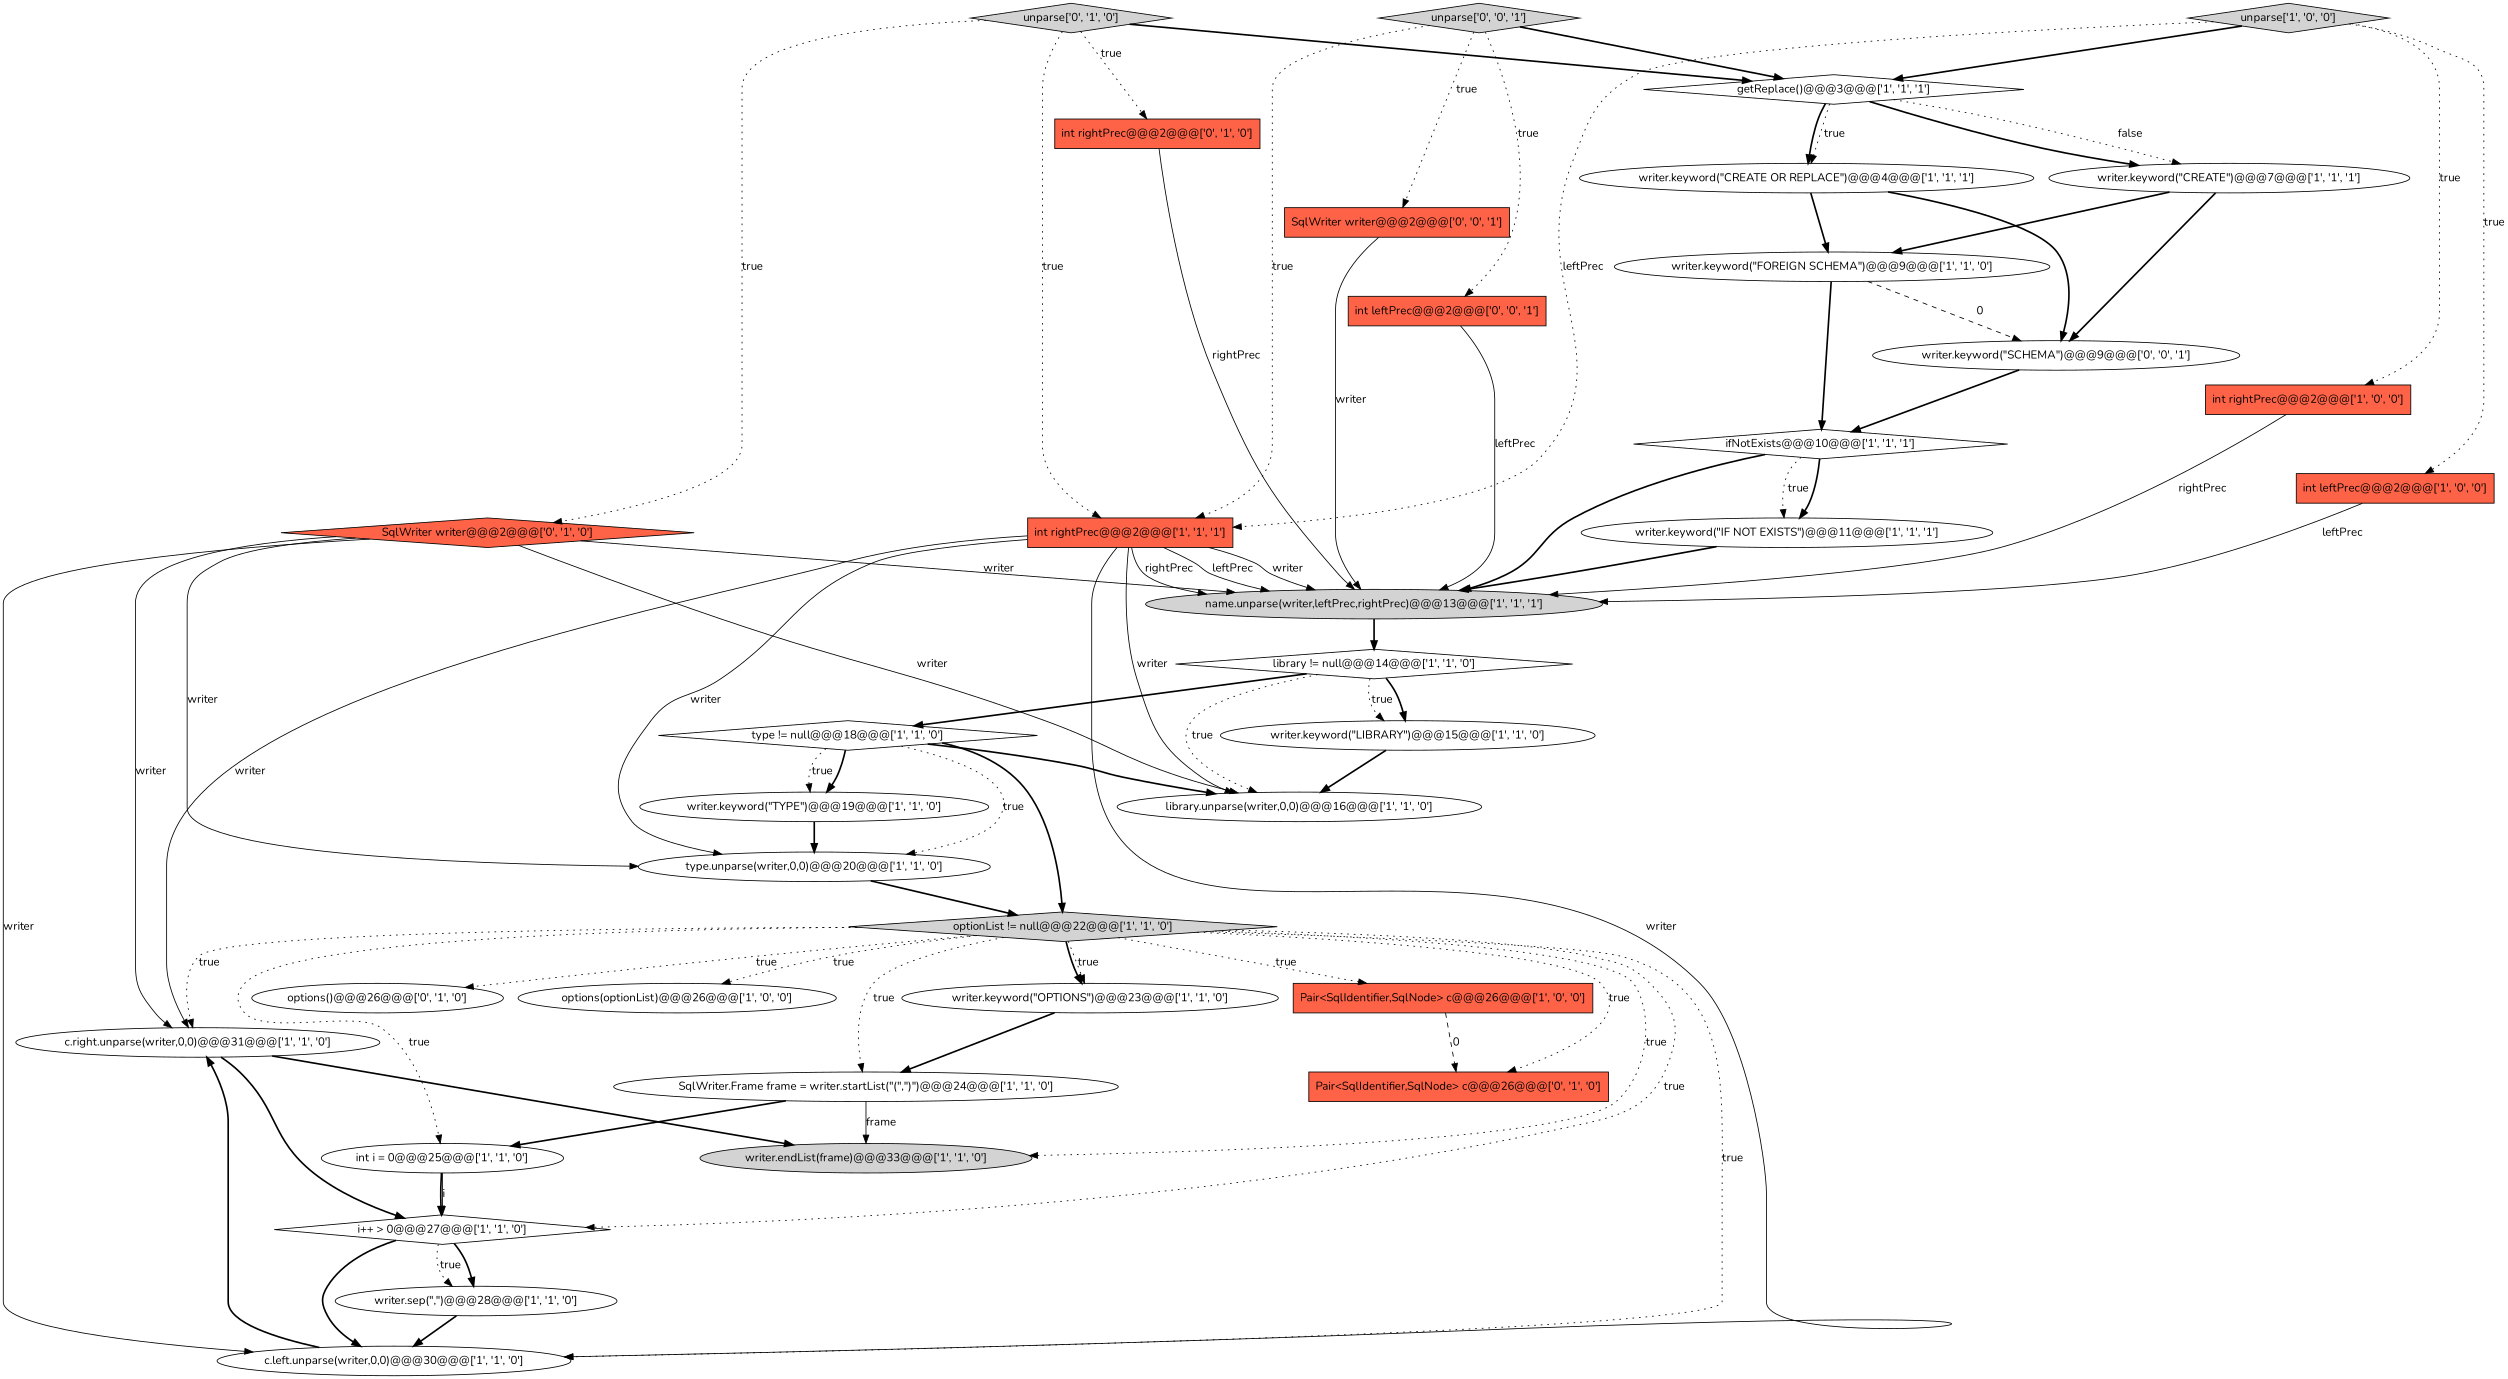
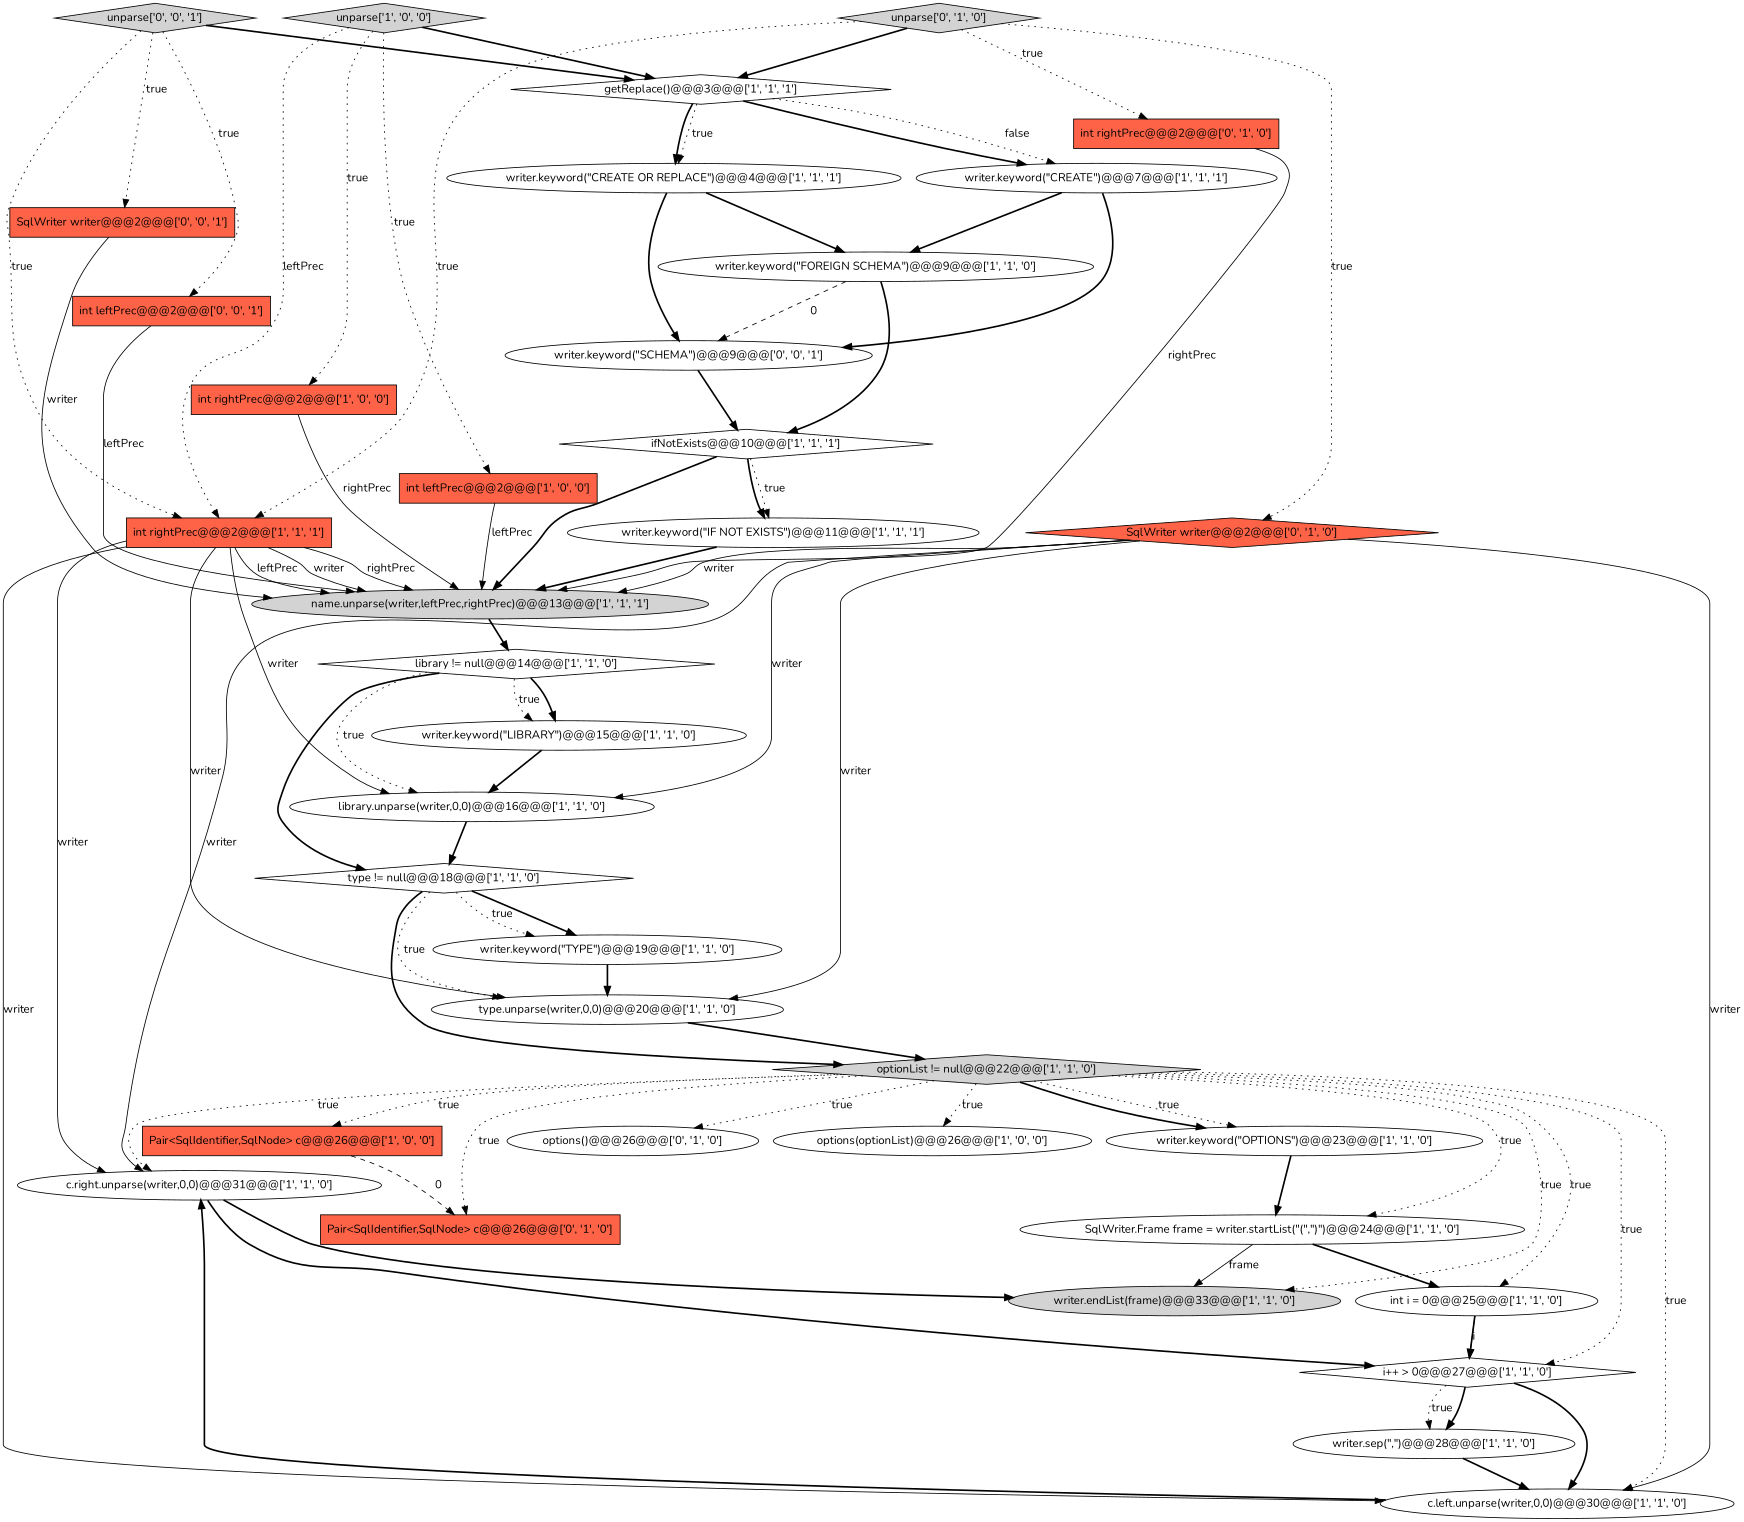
edge "type != null@@@18@@@['1', '1', '0']" -> "library.unparse(writer,0,0)@@@16@@@['1', '1', '0']": reversed
